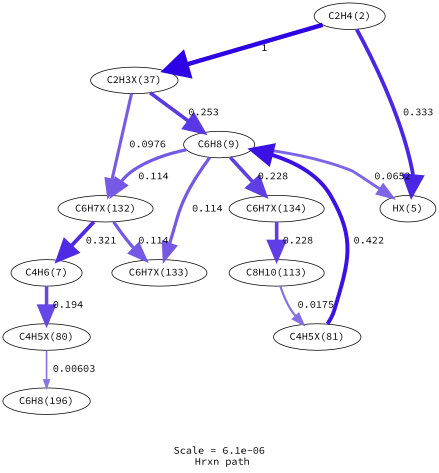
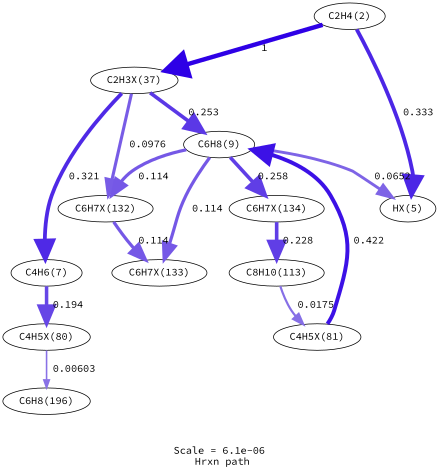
edge "C6H8(9)" -> "C6H7X(134)": label " 0.228" -> " 0.258"
edge "C6H7X(132)" -> "C4H6(7)": now "C2H3X(37)" -> "C4H6(7)"
